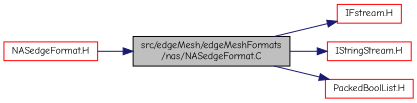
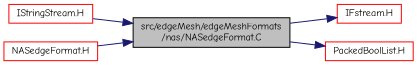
edge "src/edgeMesh/edgeMeshFormats /nas/NASedgeFormat.C" -> "IStringStream.H": reversed
